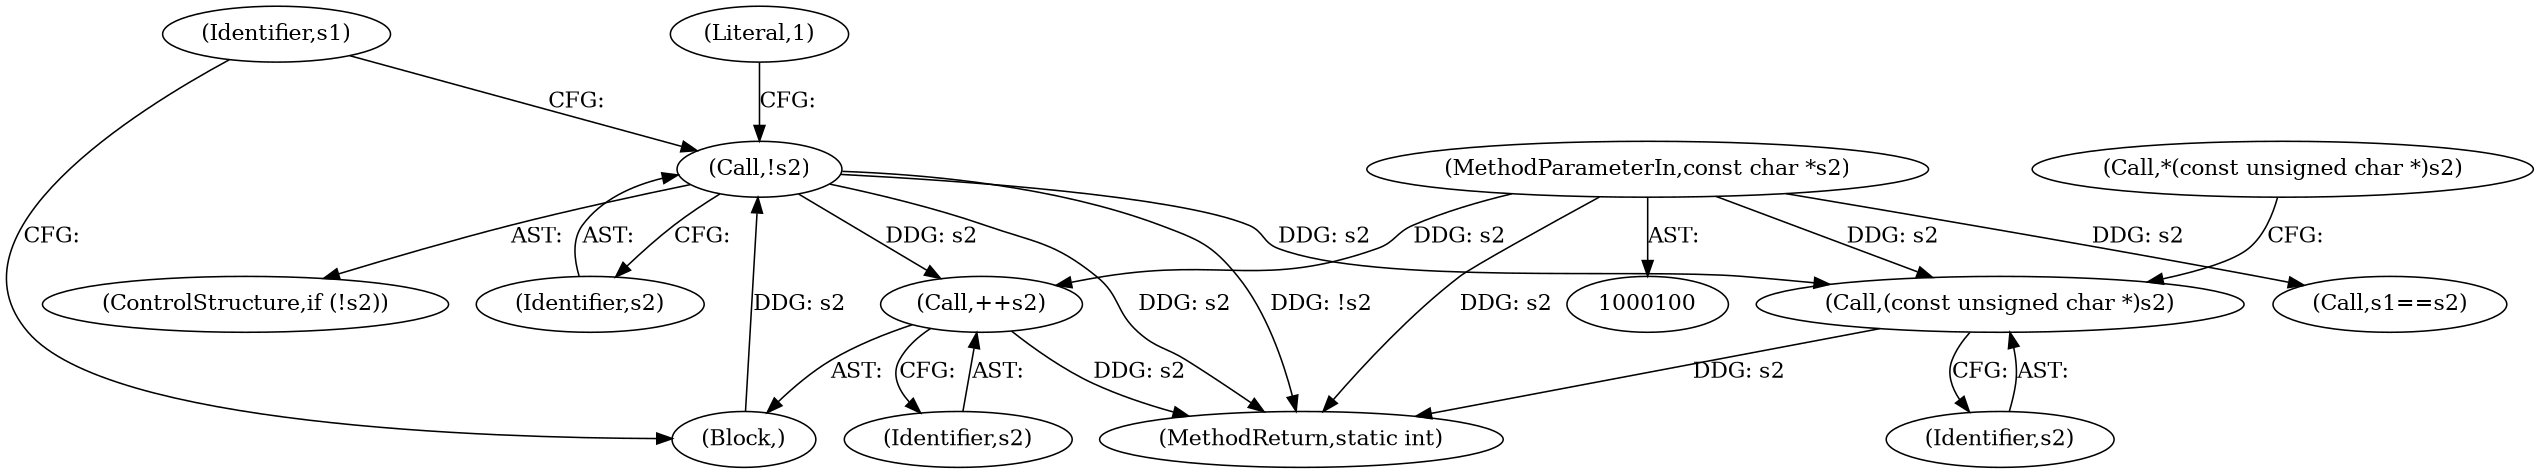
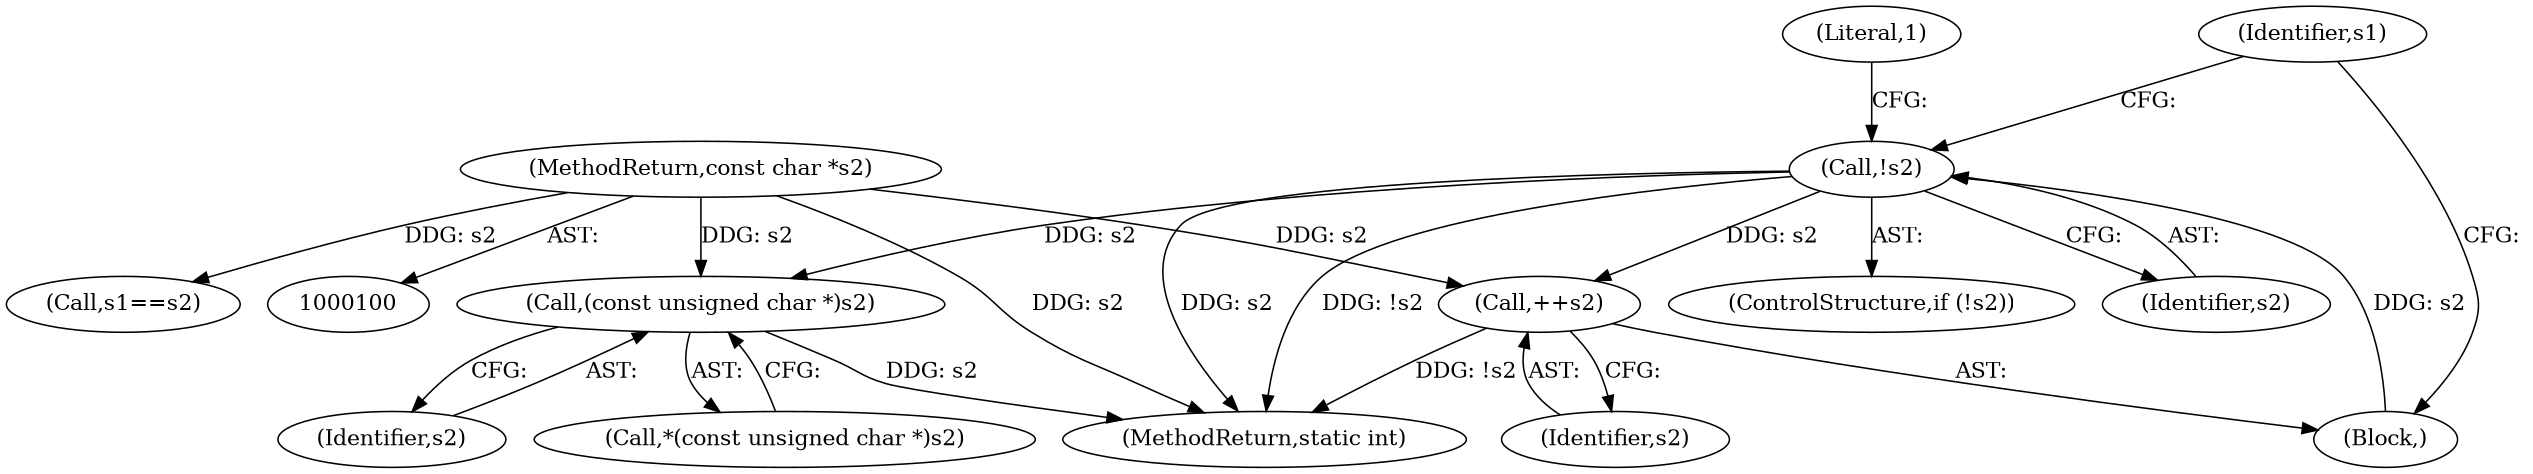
node "(MethodParameterIn,const char *s2)": label "(MethodParameterIn,const char *s2)" -> "(MethodReturn,const char *s2)"
edge "(Call,(const unsigned char *)s2)" -> "(Call,*(const unsigned char *)s2)": added, label "AST:"
edge "(Call,++s2)" -> "(MethodReturn,static int)": label "DDG: s2" -> "DDG: !s2"
